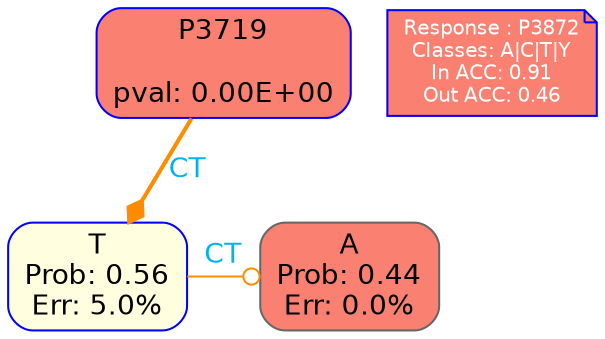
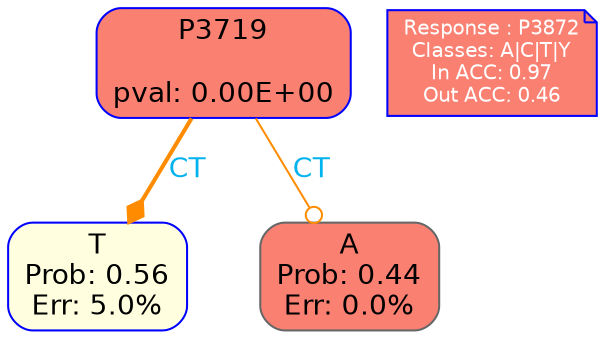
node "Response : P3872 Classes: A|C|T|Y In ACC: 0.91 Out ACC: 0.46": label "Response : P3872 Classes: A|C|T|Y In ACC: 0.91 Out ACC: 0.46" -> "Response : P3872 Classes: A|C|T|Y In ACC: 0.97 Out ACC: 0.46"
edge "T Prob: 0.56 Err: 5.0%" -> "A Prob: 0.44 Err: 0.0%": now "P3719 pval: 0.00E+00" -> "A Prob: 0.44 Err: 0.0%"
